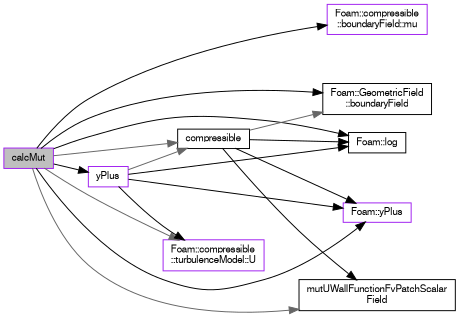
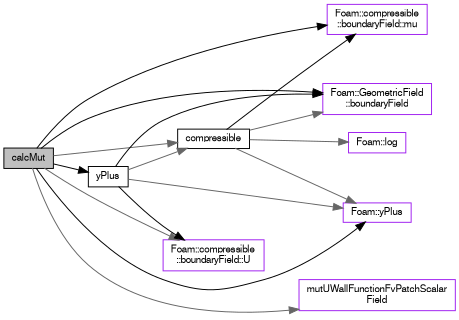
node "Foam::GeometricField ::boundaryField": color black -> purple
edge "calcMut" -> "Foam::log": removed
edge "compressible" -> "Foam::log": color black -> gray40
node "Foam::log": color black -> purple
node "calcMut": color purple -> black
edge "yPlus" -> "Foam::log": now "yPlus" -> "Foam::GeometricField ::boundaryField"
edge "compressible" -> "Foam::yPlus": color black -> gray40
node "yPlus": color purple -> black
edge "yPlus" -> "Foam::yPlus": color black -> gray40
edge "compressible" -> "mutUWallFunctionFvPatchScalar Field": now "compressible" -> "Foam::compressible ::boundaryField::mu"
node "Foam::compressible ::turbulenceModel::U": label "Foam::compressible ::turbulenceModel::U" -> "Foam::compressible ::boundaryField::U"
node "mutUWallFunctionFvPatchScalar Field": color black -> purple
